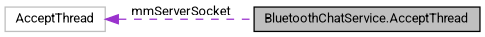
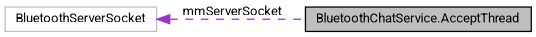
node "AcceptThread": label "AcceptThread" -> "BluetoothServerSocket"
